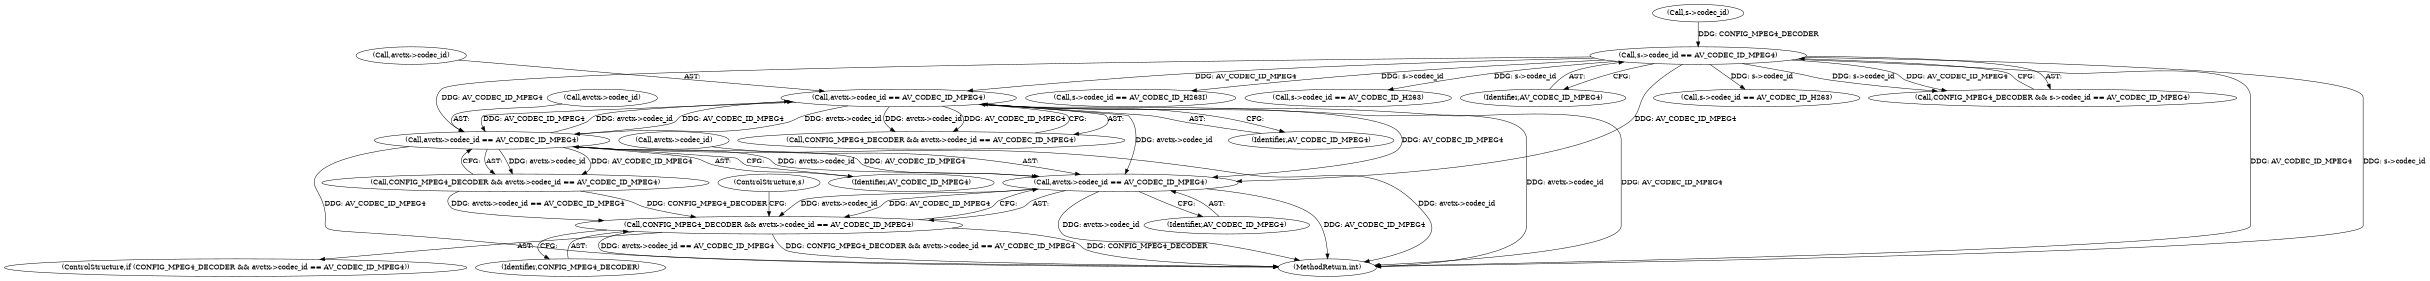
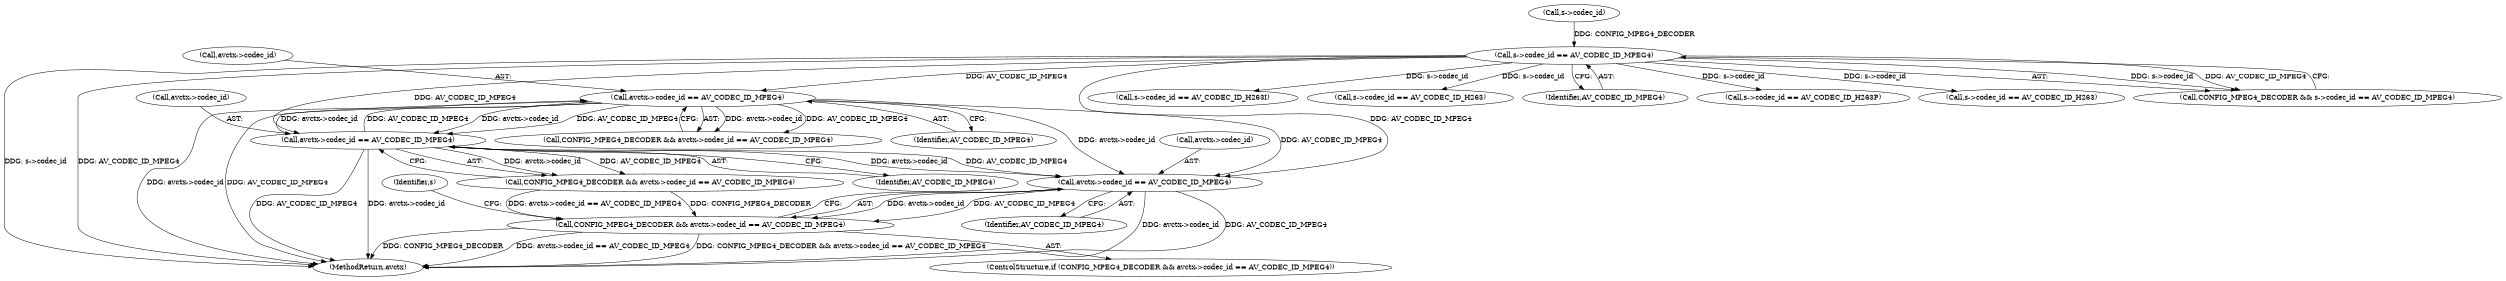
node "(Call,s->codec_id == AV_CODEC_ID_H263P)": added
node "(ControlStructure,s)": label "(ControlStructure,s)" -> "(Identifier,s)"
node "(Identifier,CONFIG_MPEG4_DECODER)": removed
node "(MethodReturn,int)": label "(MethodReturn,int)" -> "(MethodReturn,avctx)"
